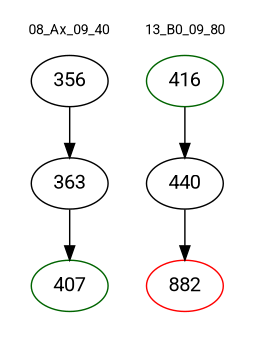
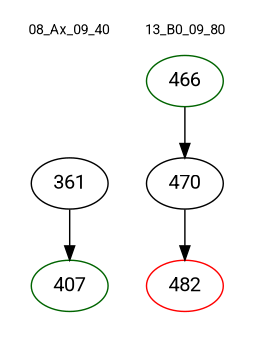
node "356": removed
node "416": label "416" -> "466"
node "363": label "363" -> "361"
node "440": label "440" -> "470"
node "882": label "882" -> "482"
